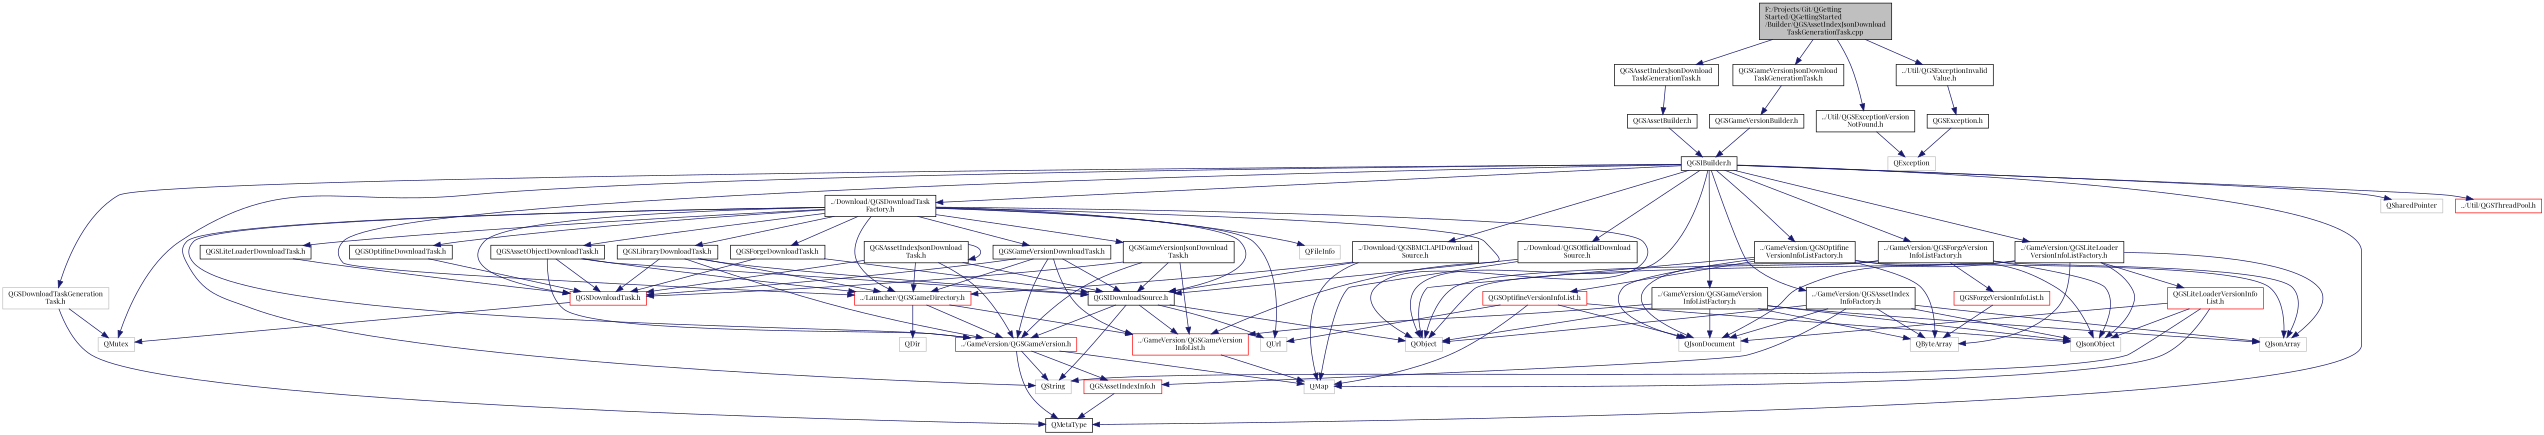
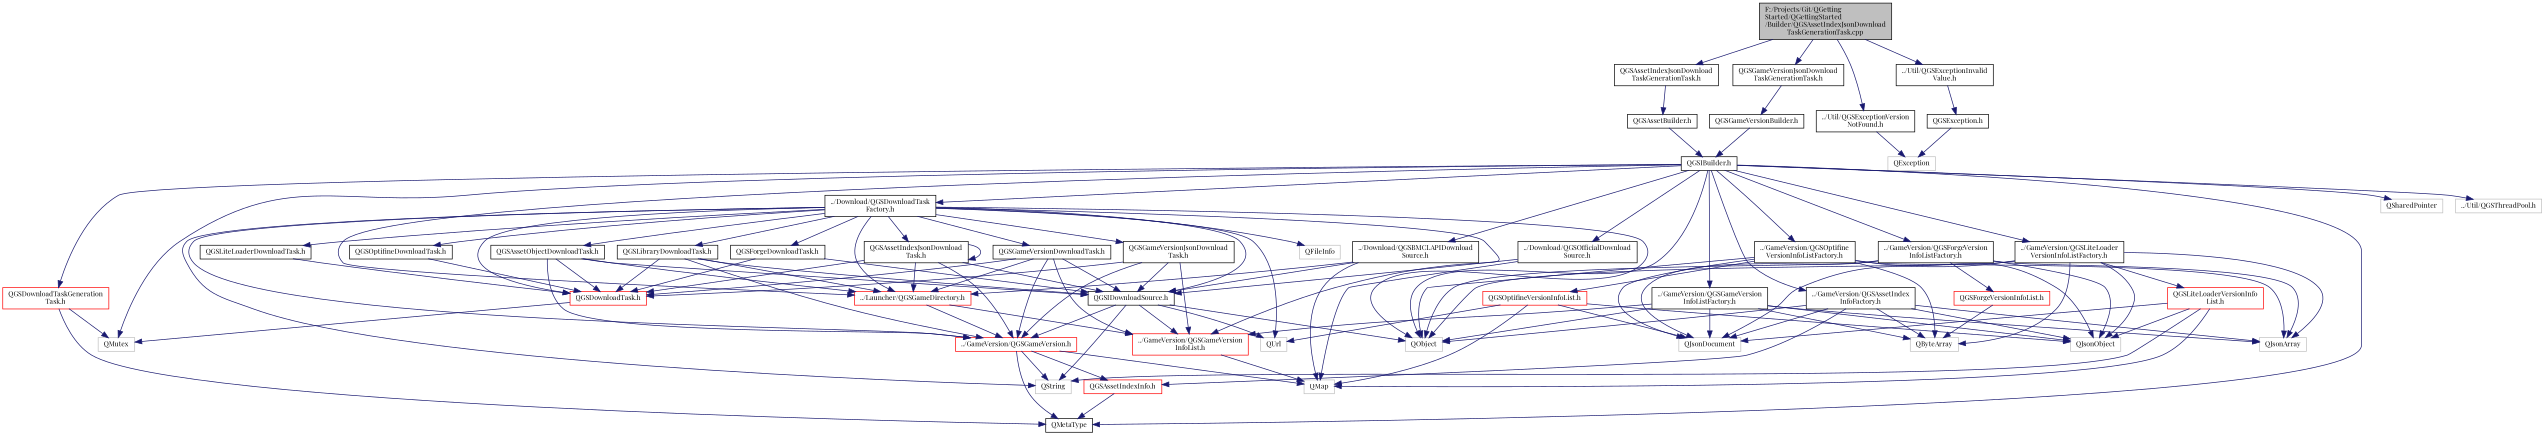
node "../Util/QGSThreadPool.h": color red -> grey75
edge "../Download/QGSDownloadTask Factory.h" -> "QGSAssetIndexJsonDownload Task.h": added
node "QGSDownloadTaskGeneration Task.h": color grey75 -> red
node "QDir": removed
